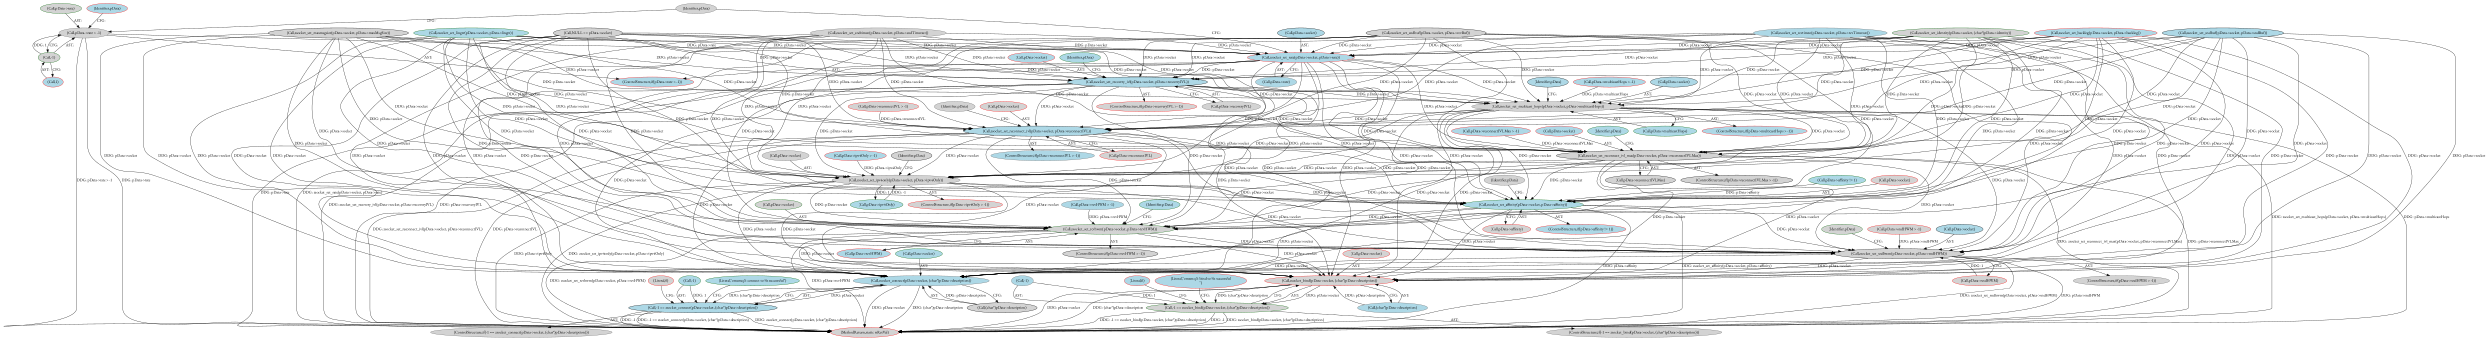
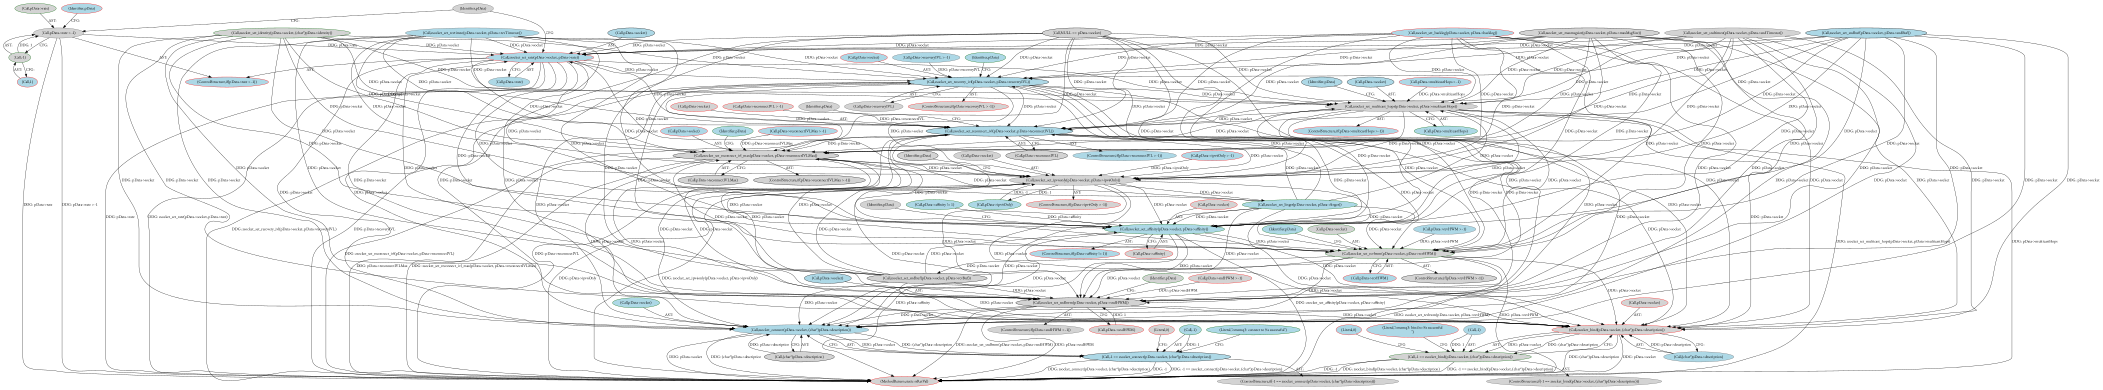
node "(Call,pData->recoveryIVL > -1)": added
edge "(Call,zsocket_set_sndbuf(pData->socket, pData->rcvBuf))" -> "(Call,zsocket_set_rcvhwm(pData->socket, pData->rcvHWM))": reversed
edge "(Call,zsocket_set_linger(pData->socket, pData->linger))" -> "(Call,zsocket_set_ipv4only(pData->socket, pData->ipv4Only))": reversed
node "(Call,pData->reconnectIVL)": color red -> black
